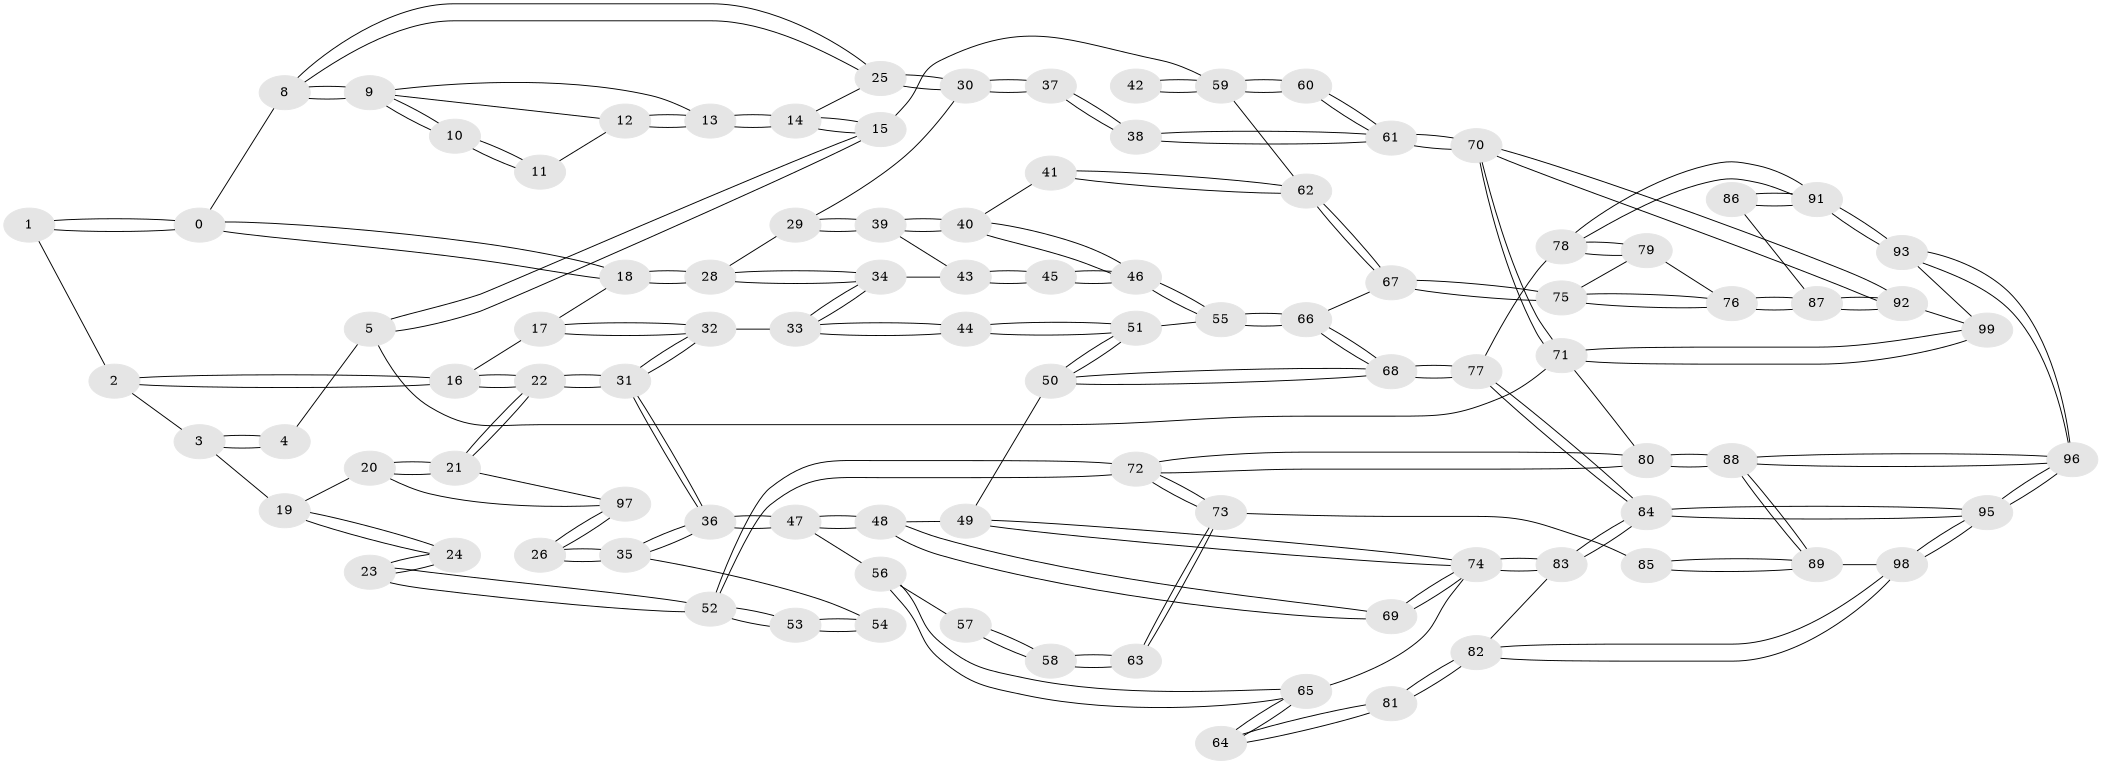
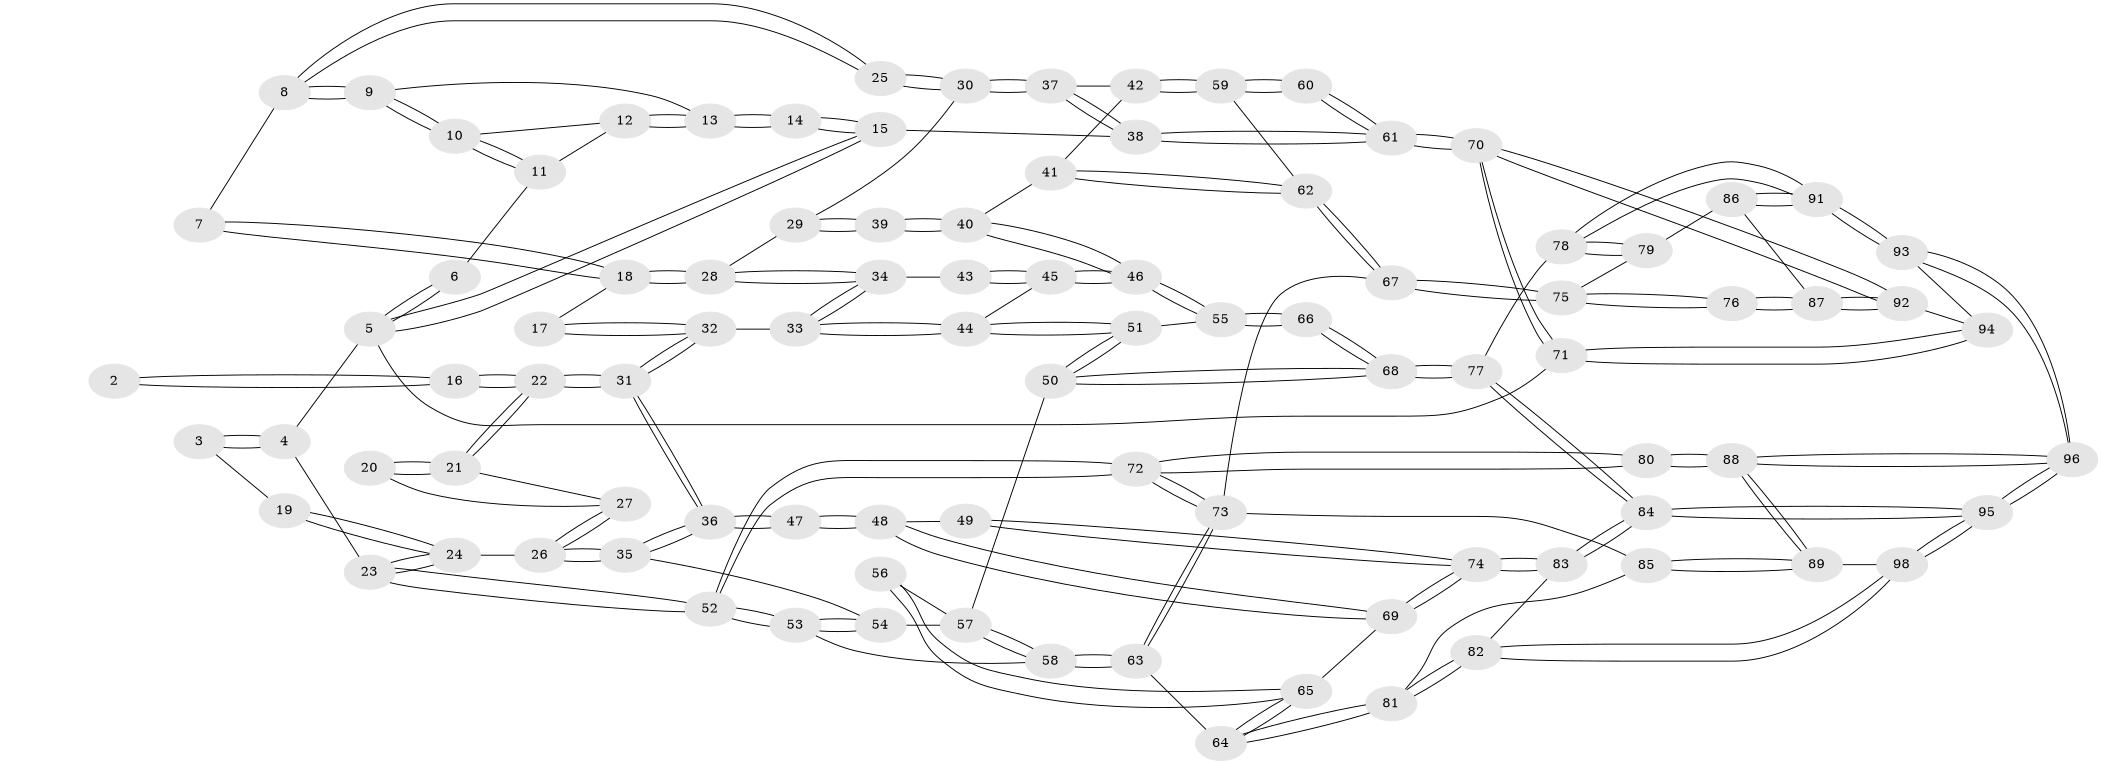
edge "59" -- "15": now "38" -- "15"
edge "37" -- "42": added
edge "25" -- "14": removed
edge "9" -- "12": now "10" -- "12"
edge "42" -- "41": added
node "1": removed
node "0": label "0" -> "7"
edge "39" -- "43": removed
node "6": added
edge "79" -- "76": now "79" -- "86"
edge "67" -- "66": now "67" -- "73"
edge "45" -- "44": added
node "99": label "99" -> "94"
edge "17" -- "16": removed
edge "71" -- "80": removed
edge "2" -- "3": removed
edge "50" -- "49": now "50" -- "57"
edge "20" -- "19": removed
node "97": label "97" -> "27"
edge "4" -- "23": added
edge "47" -- "56": removed
edge "24" -- "26": added
edge "85" -- "81": added
edge "54" -- "57": added
edge "74" -- "65": now "69" -- "65"
edge "53" -- "58": added
edge "63" -- "64": added
